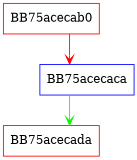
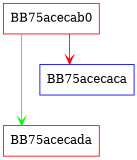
edge "BB75acecaca" -> "BB75acecada": now "BB75acecab0" -> "BB75acecada"
